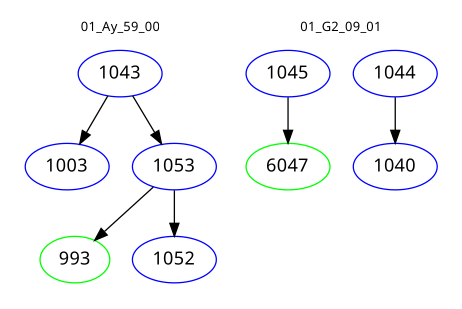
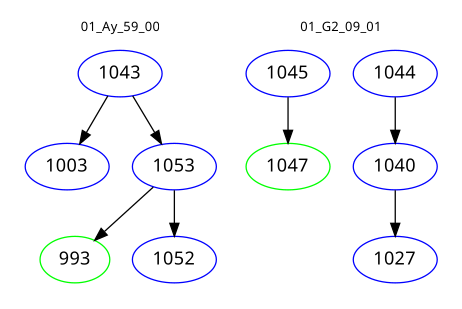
node "6047": label "6047" -> "1047"
node "1027": added
